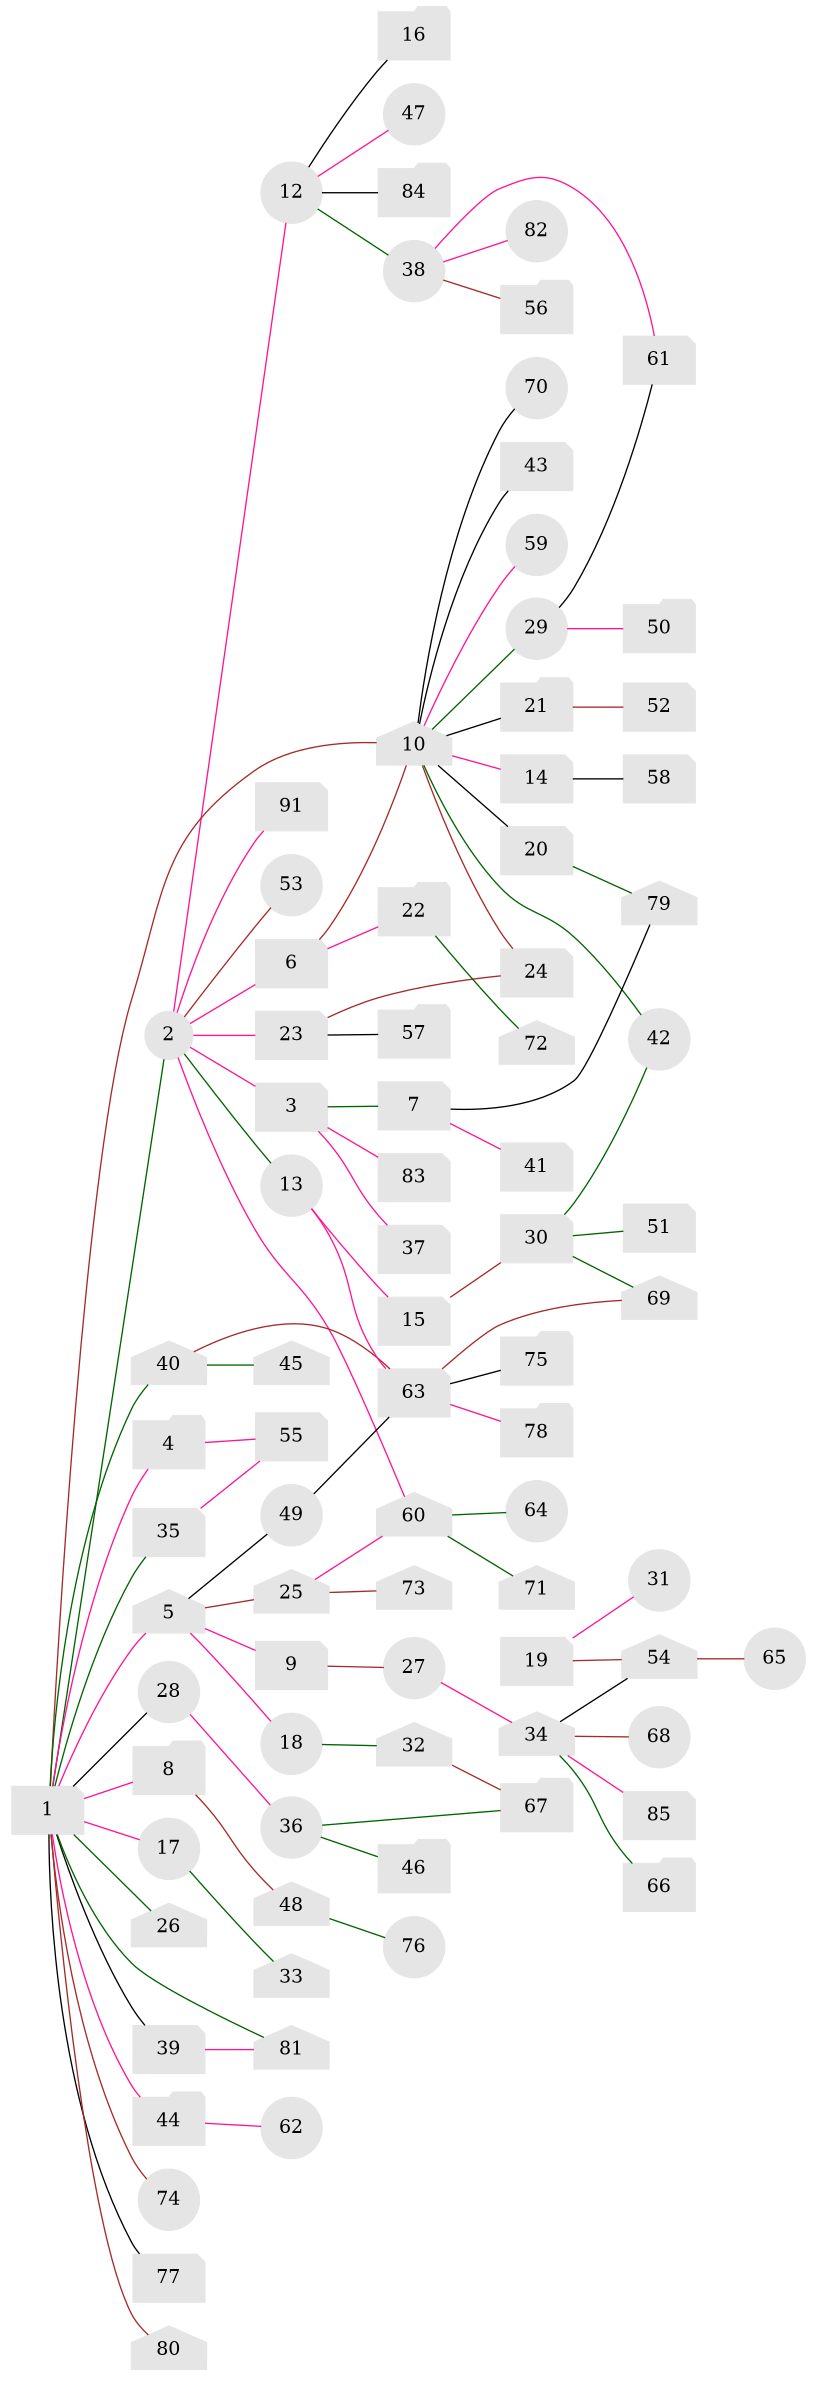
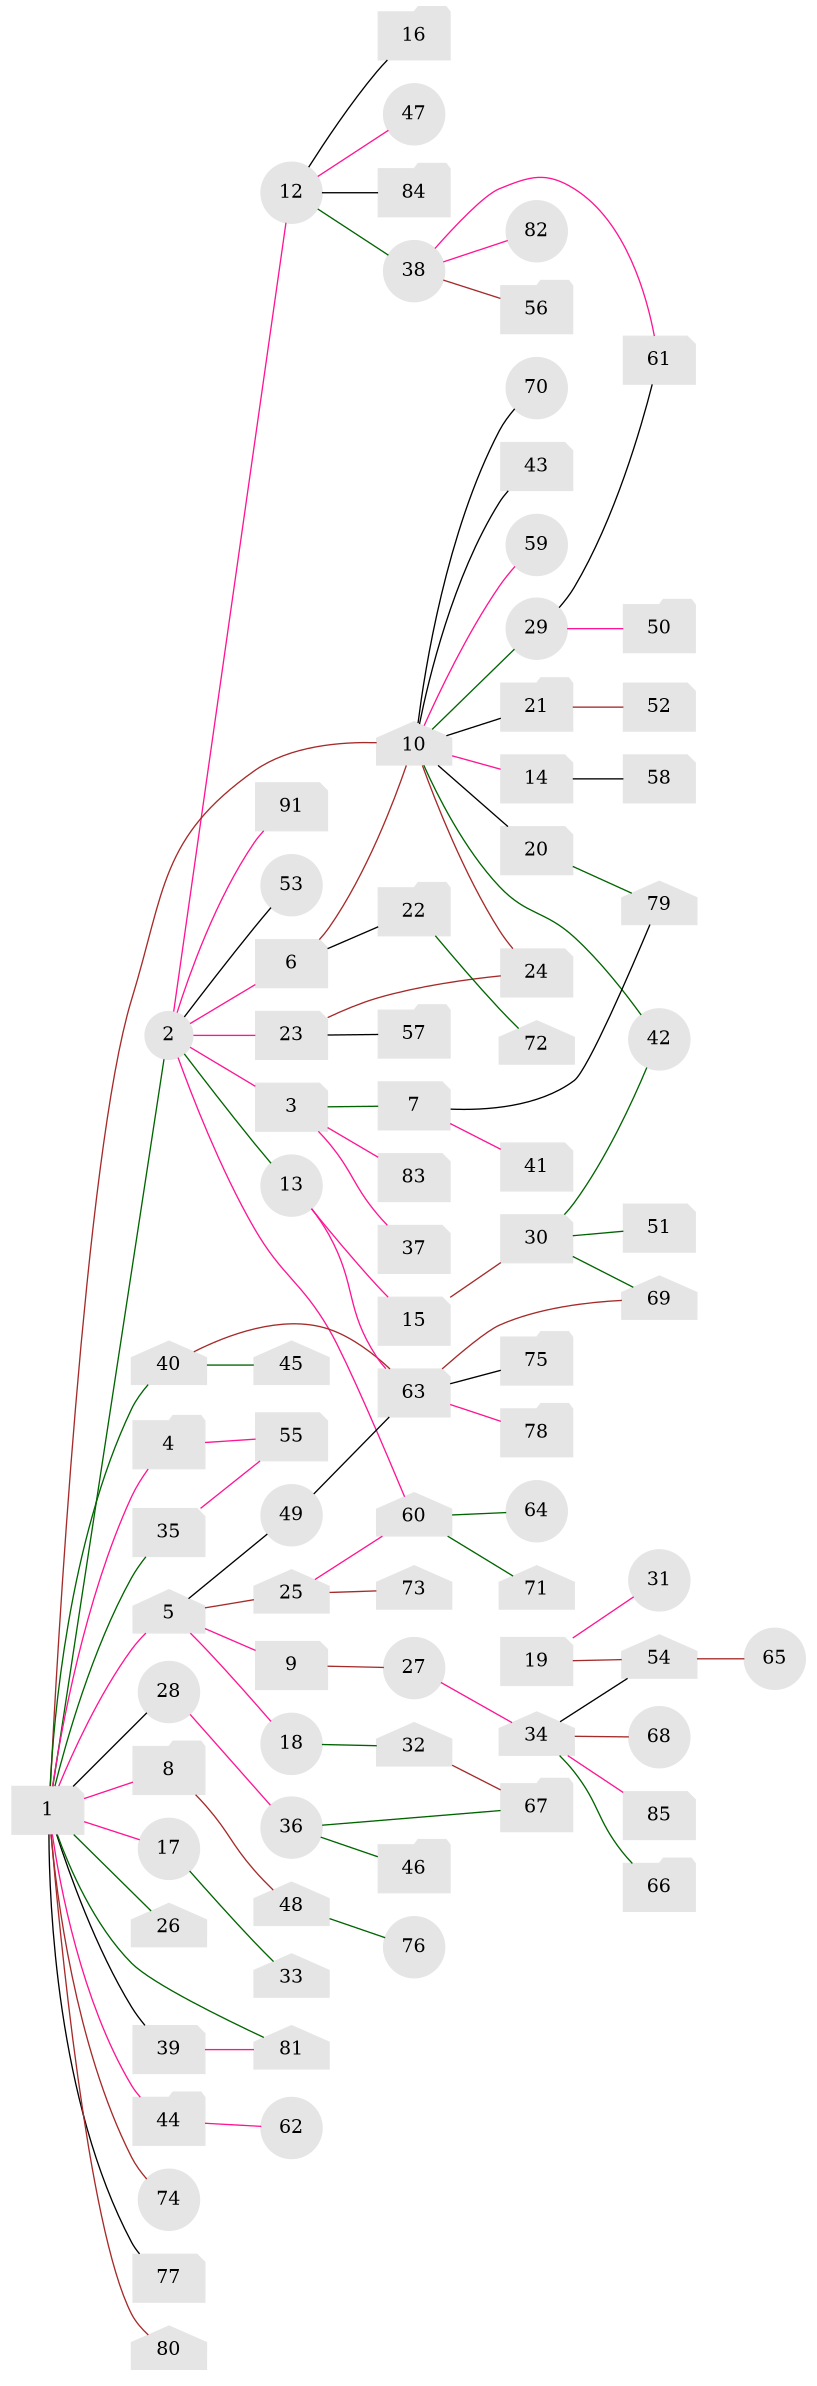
edge "22" -- "6": color deeppink -> black
edge "53" -- "2": color brown -> black
